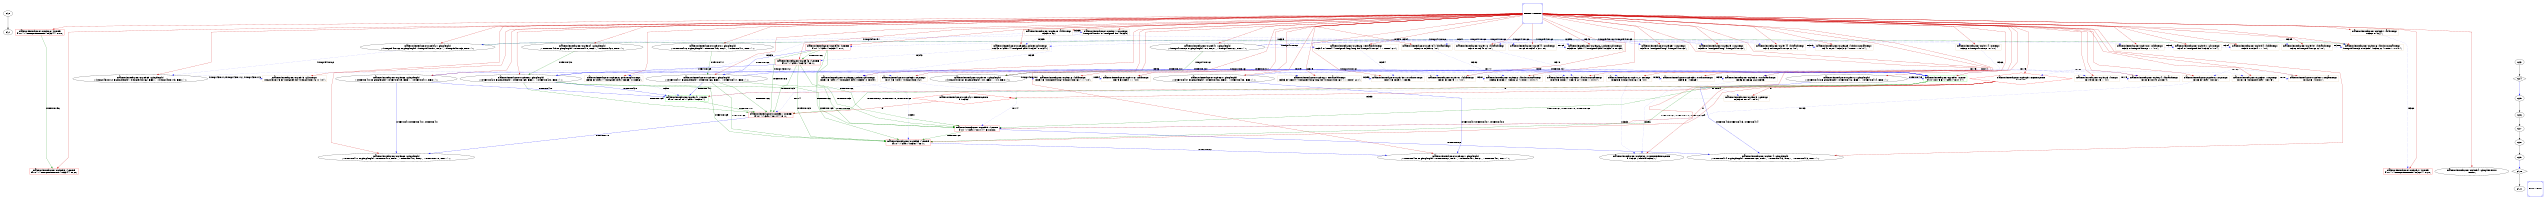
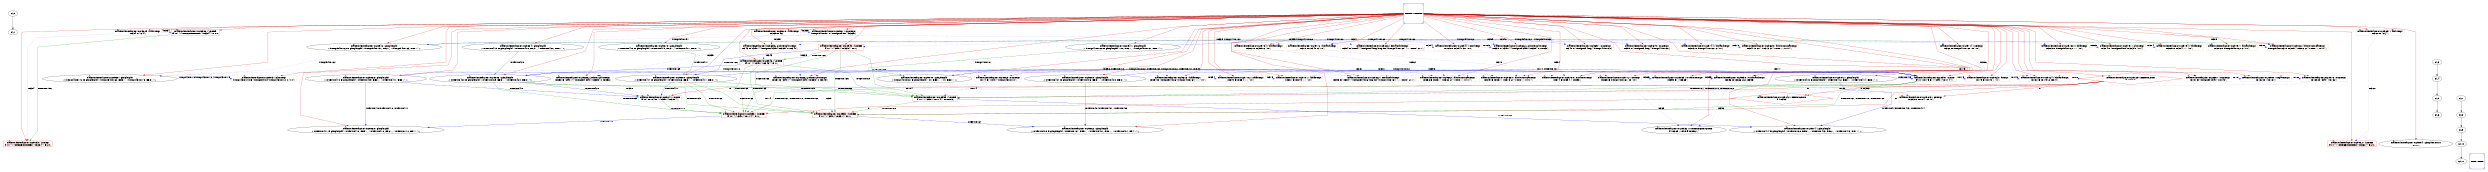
node "make_oriented_28870_29605 - addr_expr _8334 = (&(i));": added
node "CS4": shape diamond -> ellipse
edge "CS6" -> "CS7": removed
node "CS10": shape diamond -> ellipse
